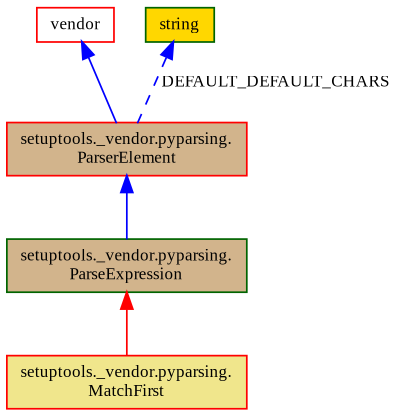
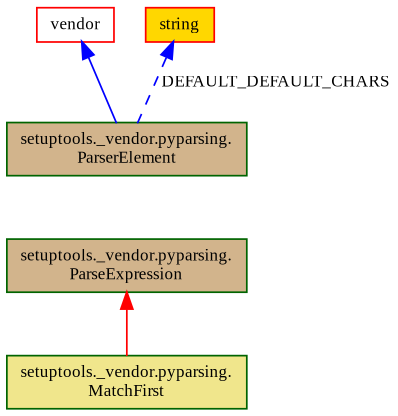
node "string": color darkgreen -> red
node "setuptools._vendor.pyparsing. ParserElement": color red -> darkgreen
edge "setuptools._vendor.pyparsing. ParseExpression" -> "setuptools._vendor.pyparsing. ParserElement": removed
node "setuptools._vendor.pyparsing. MatchFirst": color red -> darkgreen
